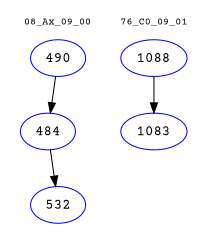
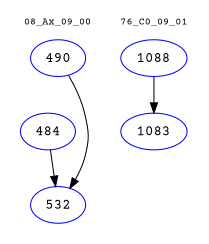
edge "490" -> "484": now "490" -> "532"
